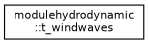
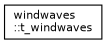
node "modulehydrodynamic ::t_windwaves": label "modulehydrodynamic ::t_windwaves" -> "windwaves ::t_windwaves"
